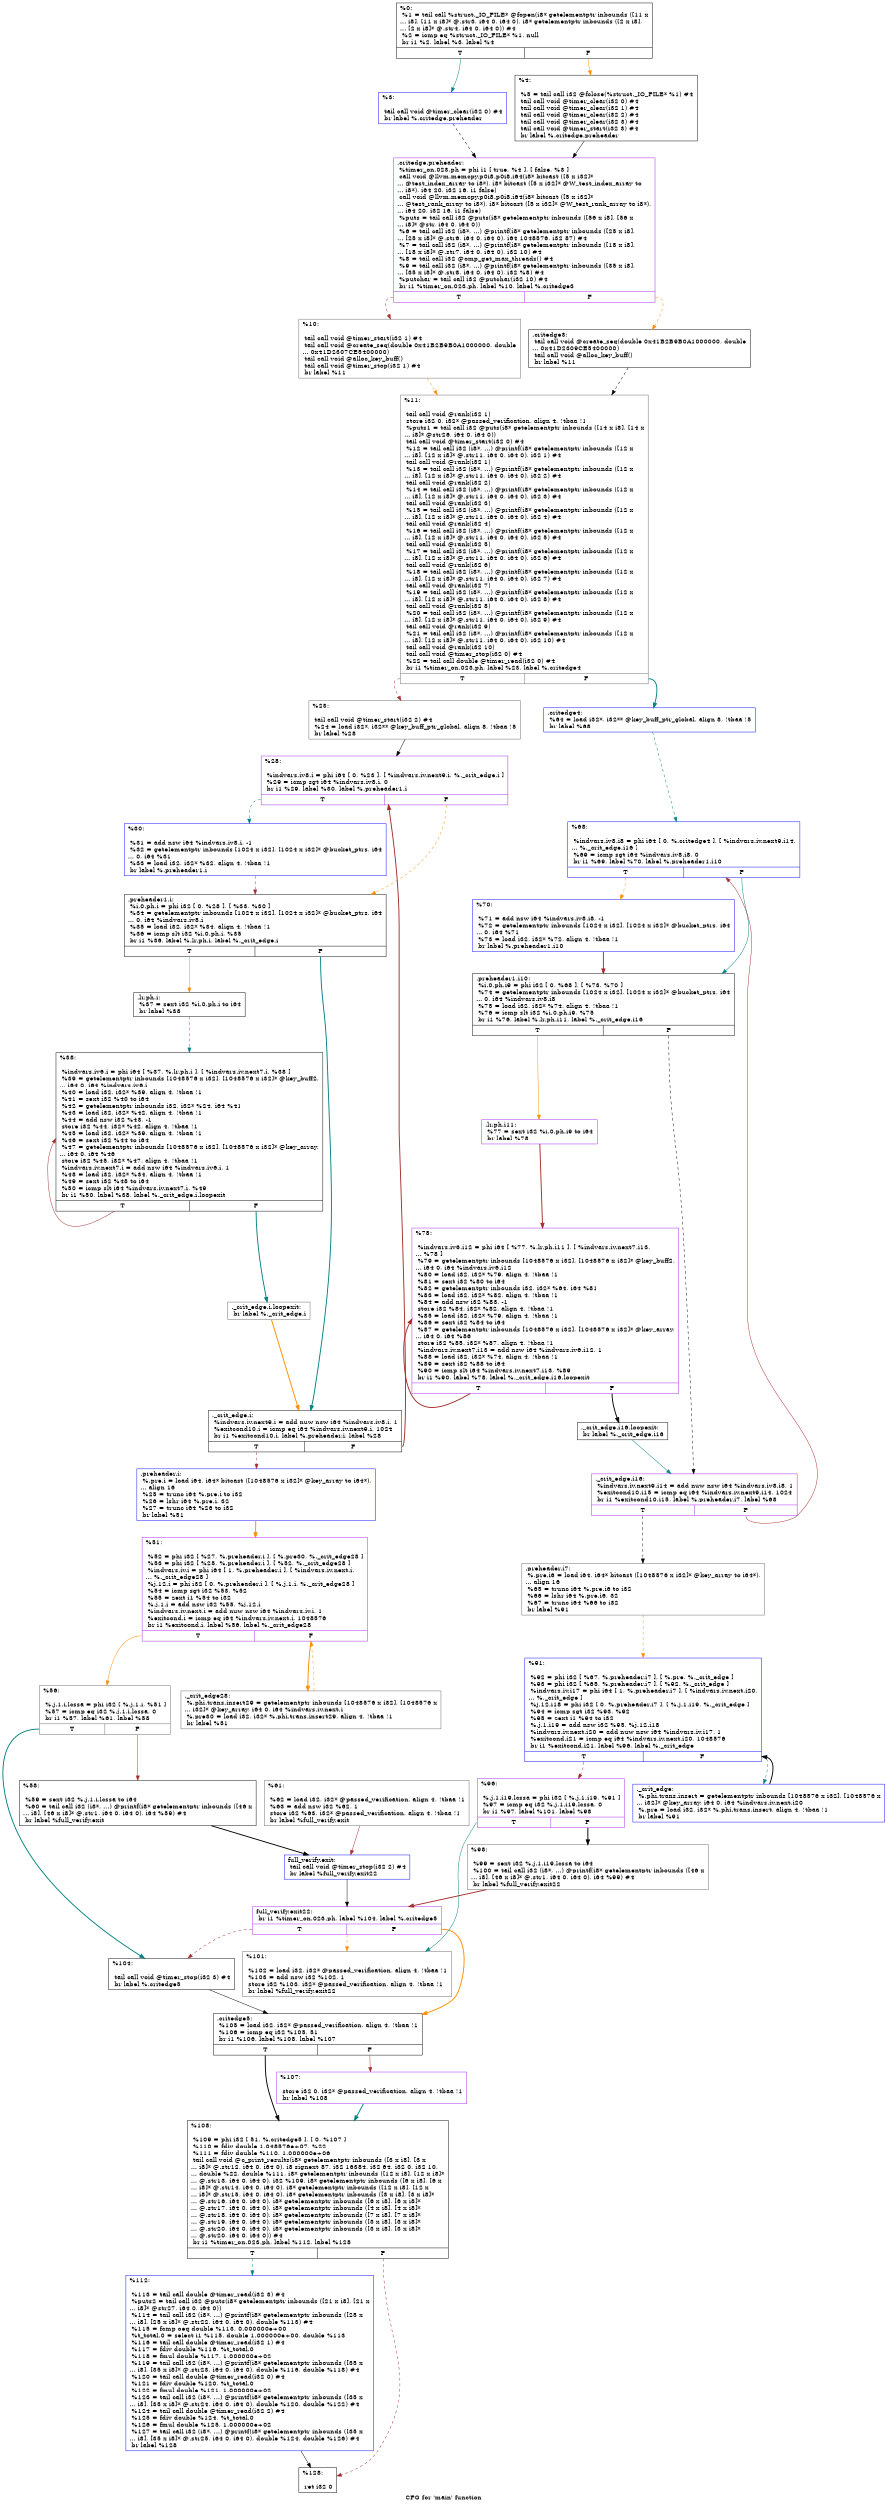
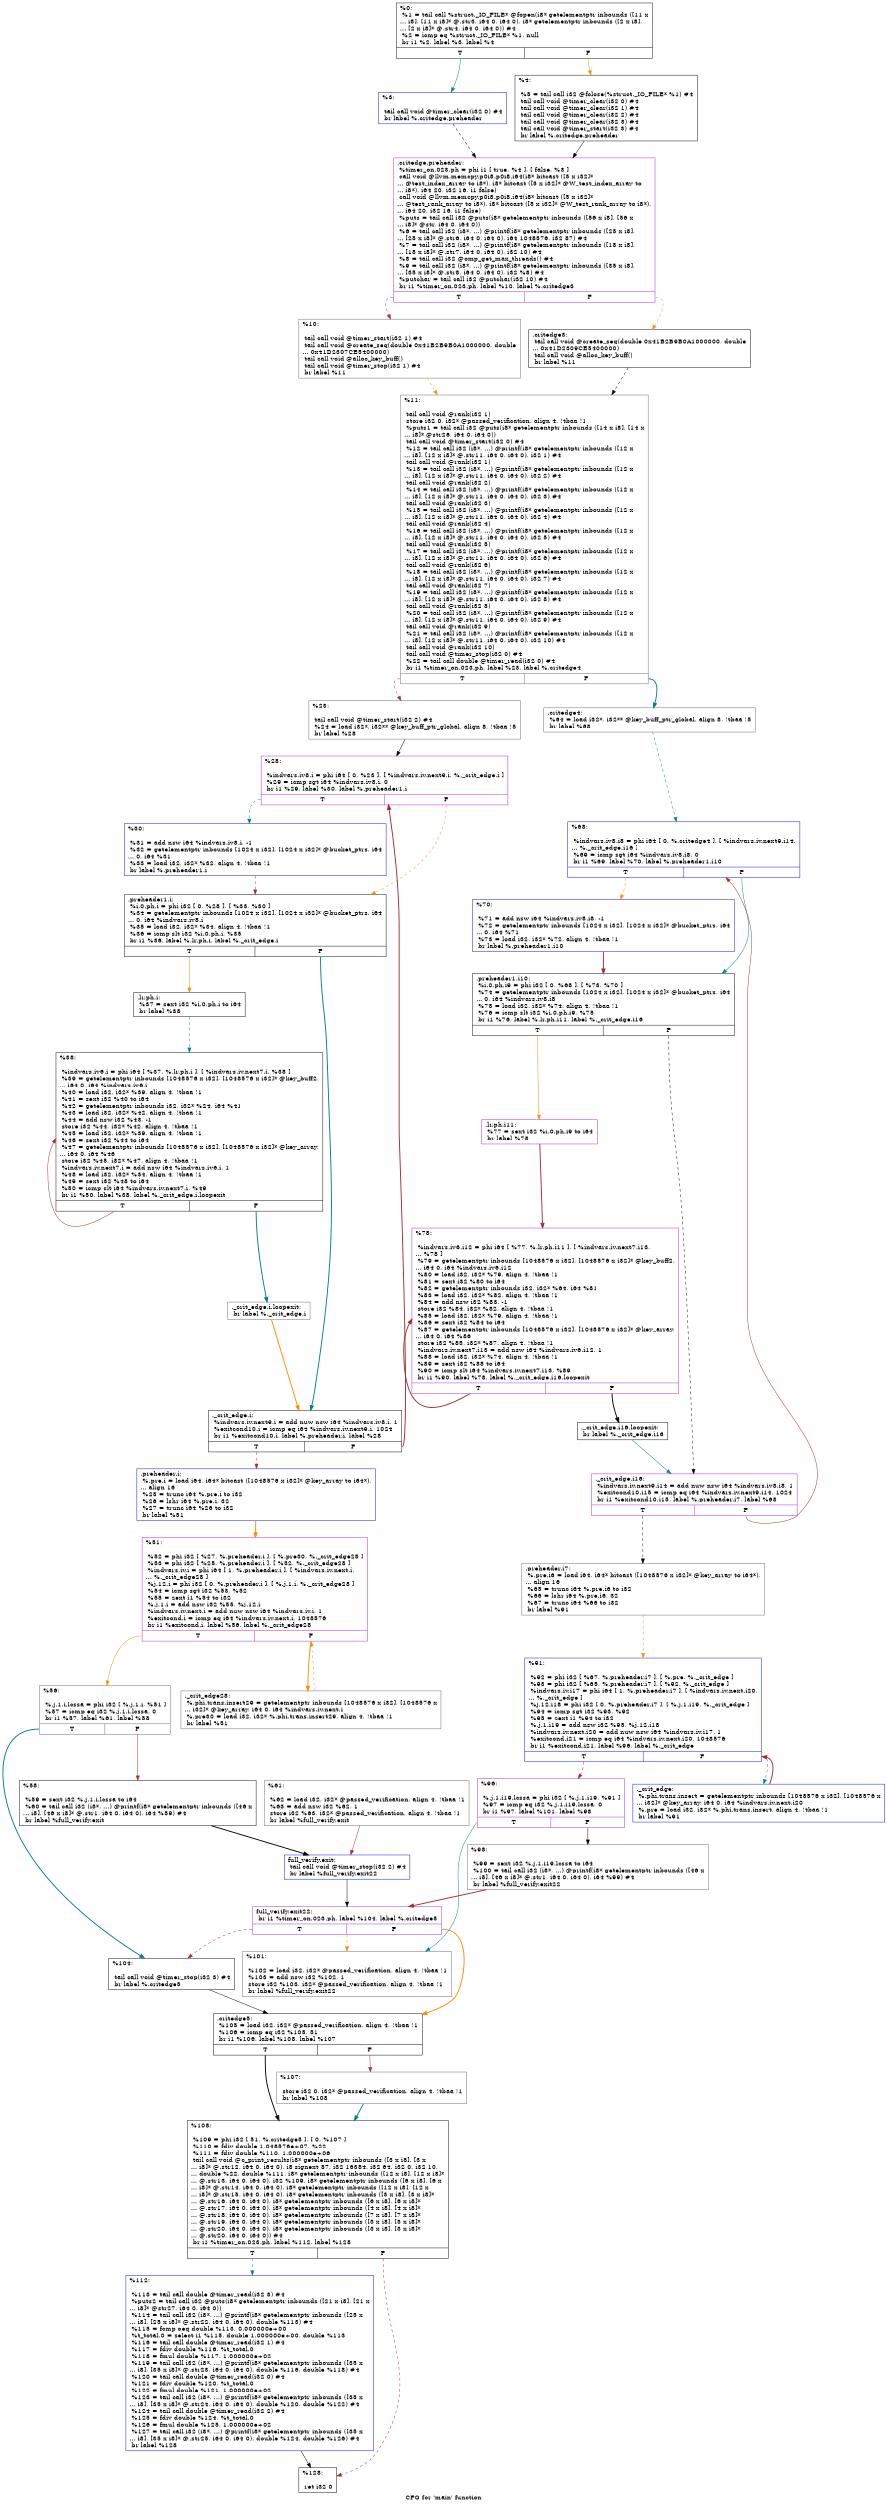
node ".critedge4:": color blue -> gray40
edge "._crit_edge:" -> "%91:": color black -> brown
edge "%96:" -> "%98:": style bold -> solid
node "%107:": color purple -> gray40
